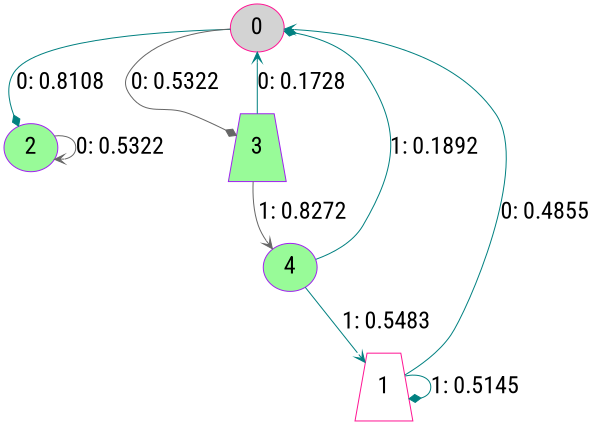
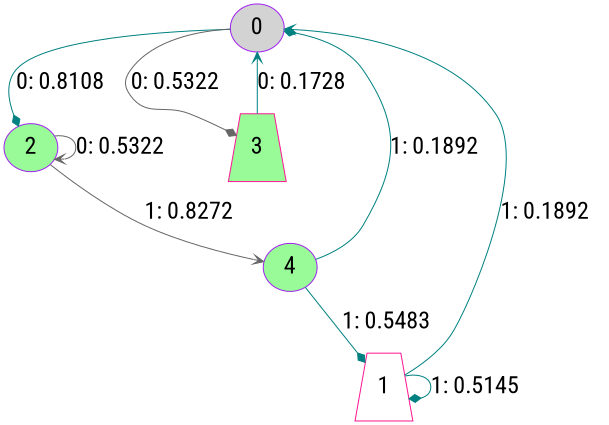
node "0": color deeppink -> purple
node "3": color purple -> deeppink
edge "3" -> "4": now "2" -> "4"
edge "1" -> "0": label "0: 0.4855   " -> "1: 0.1892   "
edge "4" -> "1": arrowhead vee -> diamond
